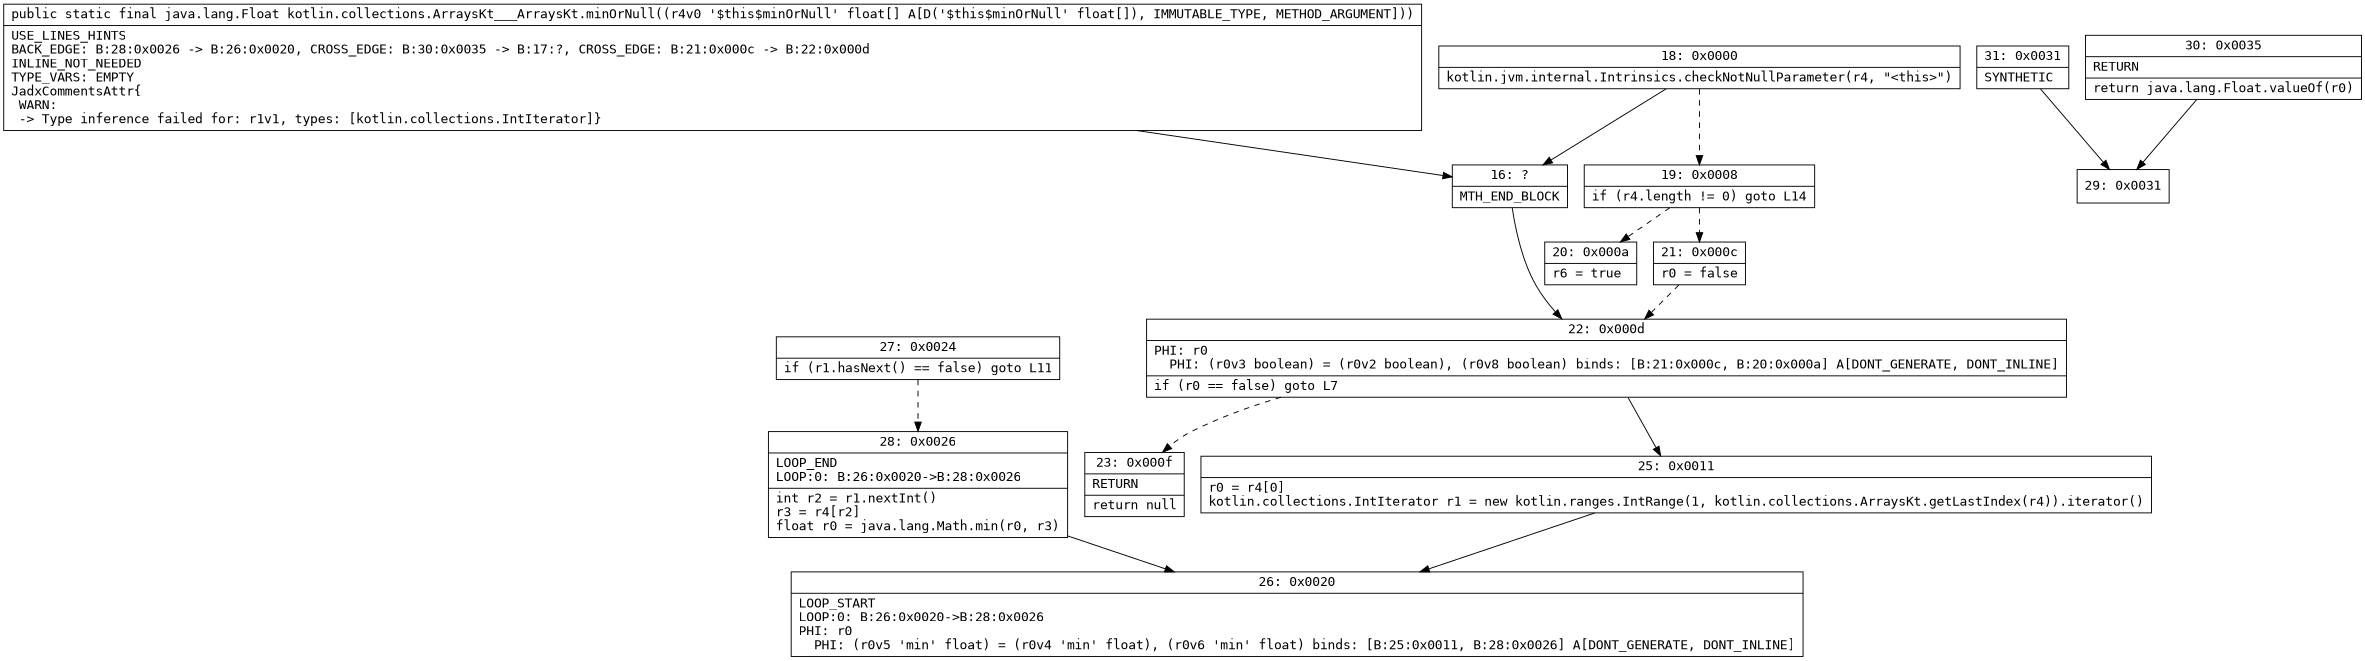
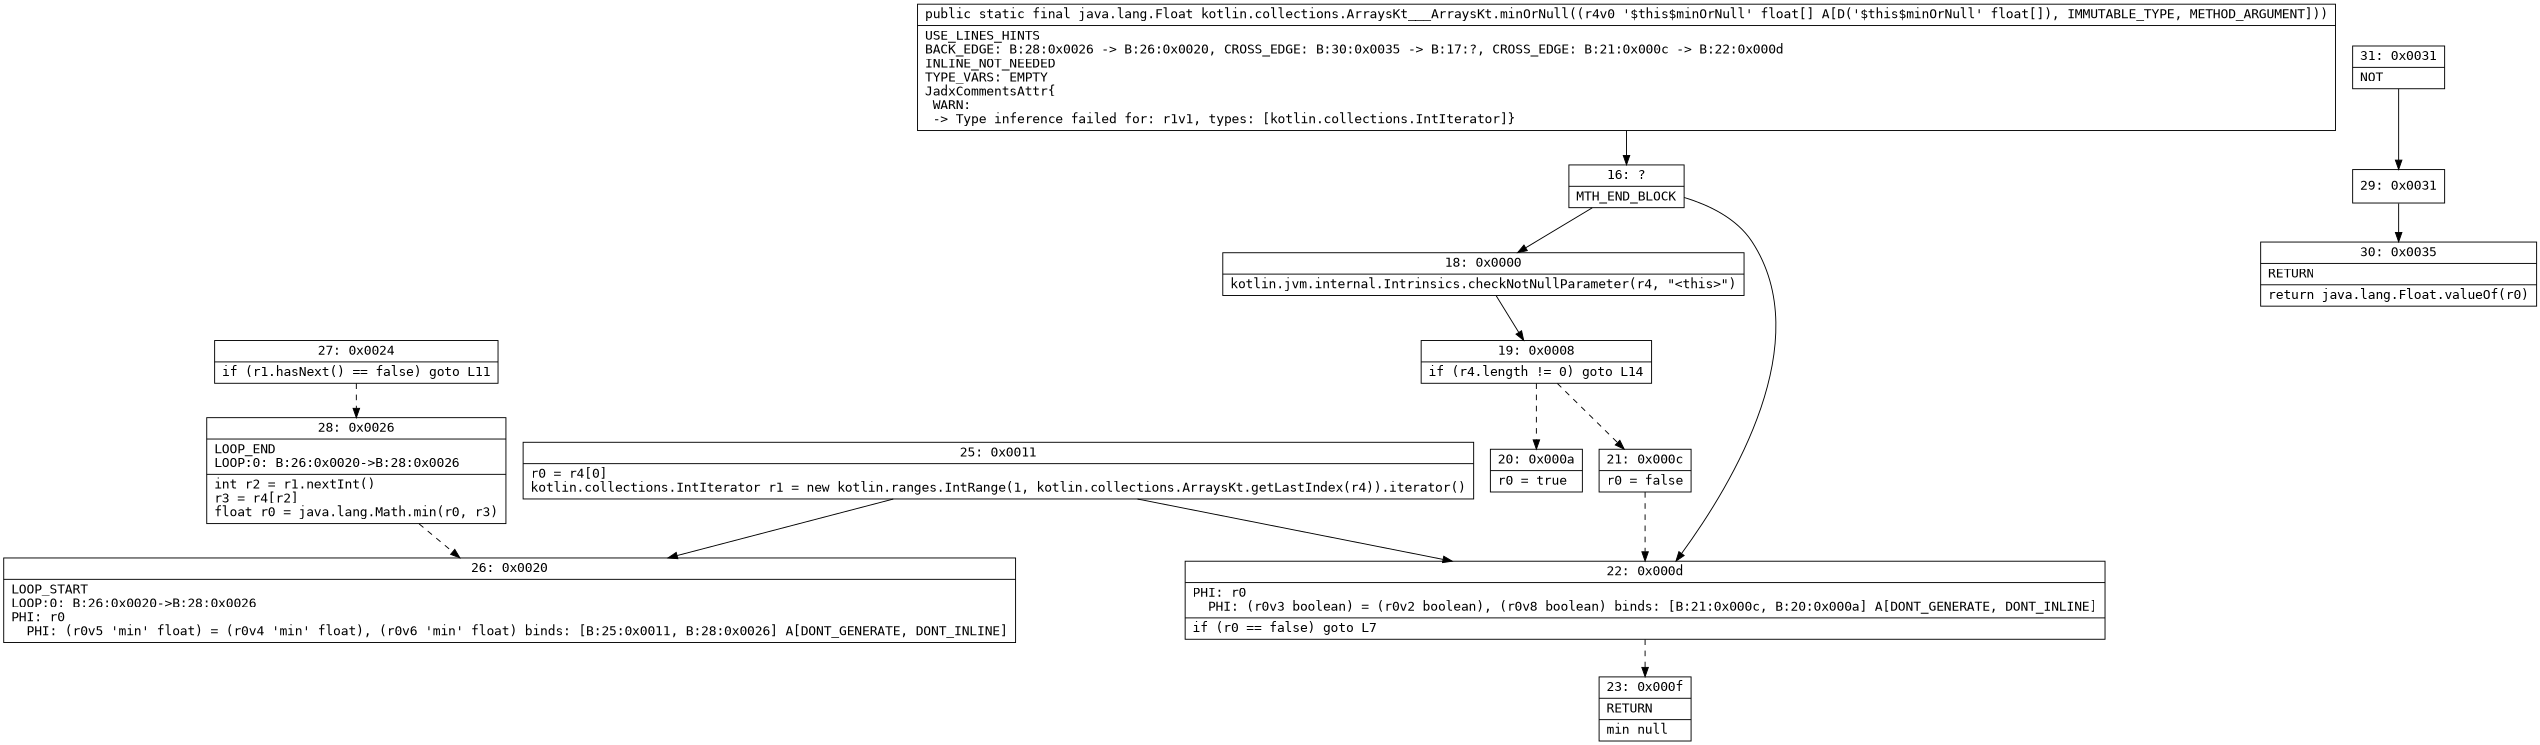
node "31: 0x0031": text "SYNTHETIC" -> "NOT"
edge "18: 0x0000" -> "19: 0x0008": style dashed -> solid
edge "18: 0x0000" -> "16: ?": reversed
edge "30: 0x0035" -> "29: 0x0031": reversed
node "20: 0x000a": text "r6 = true" -> "r0 = true"
edge "22: 0x000d" -> "25: 0x0011": reversed
node "23: 0x000f": text "return null" -> "min null"
edge "28: 0x0026" -> "26: 0x0020": style solid -> dashed
